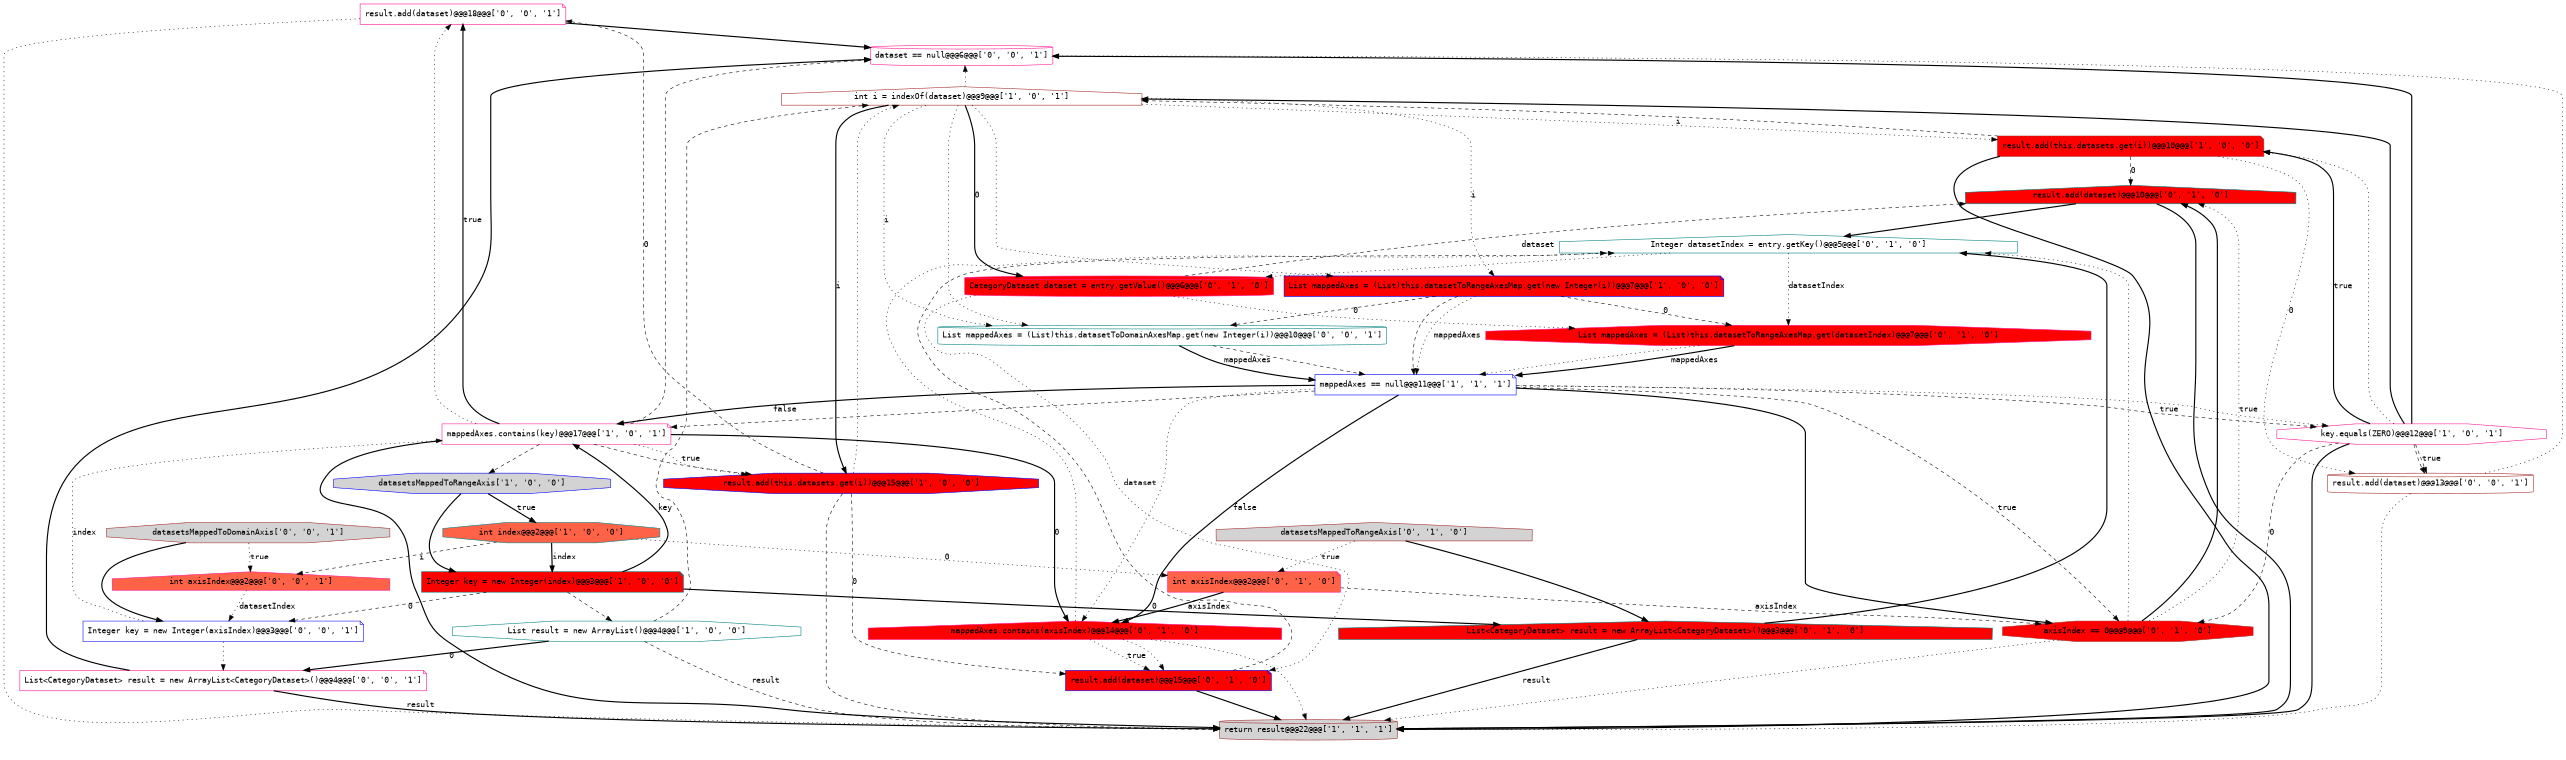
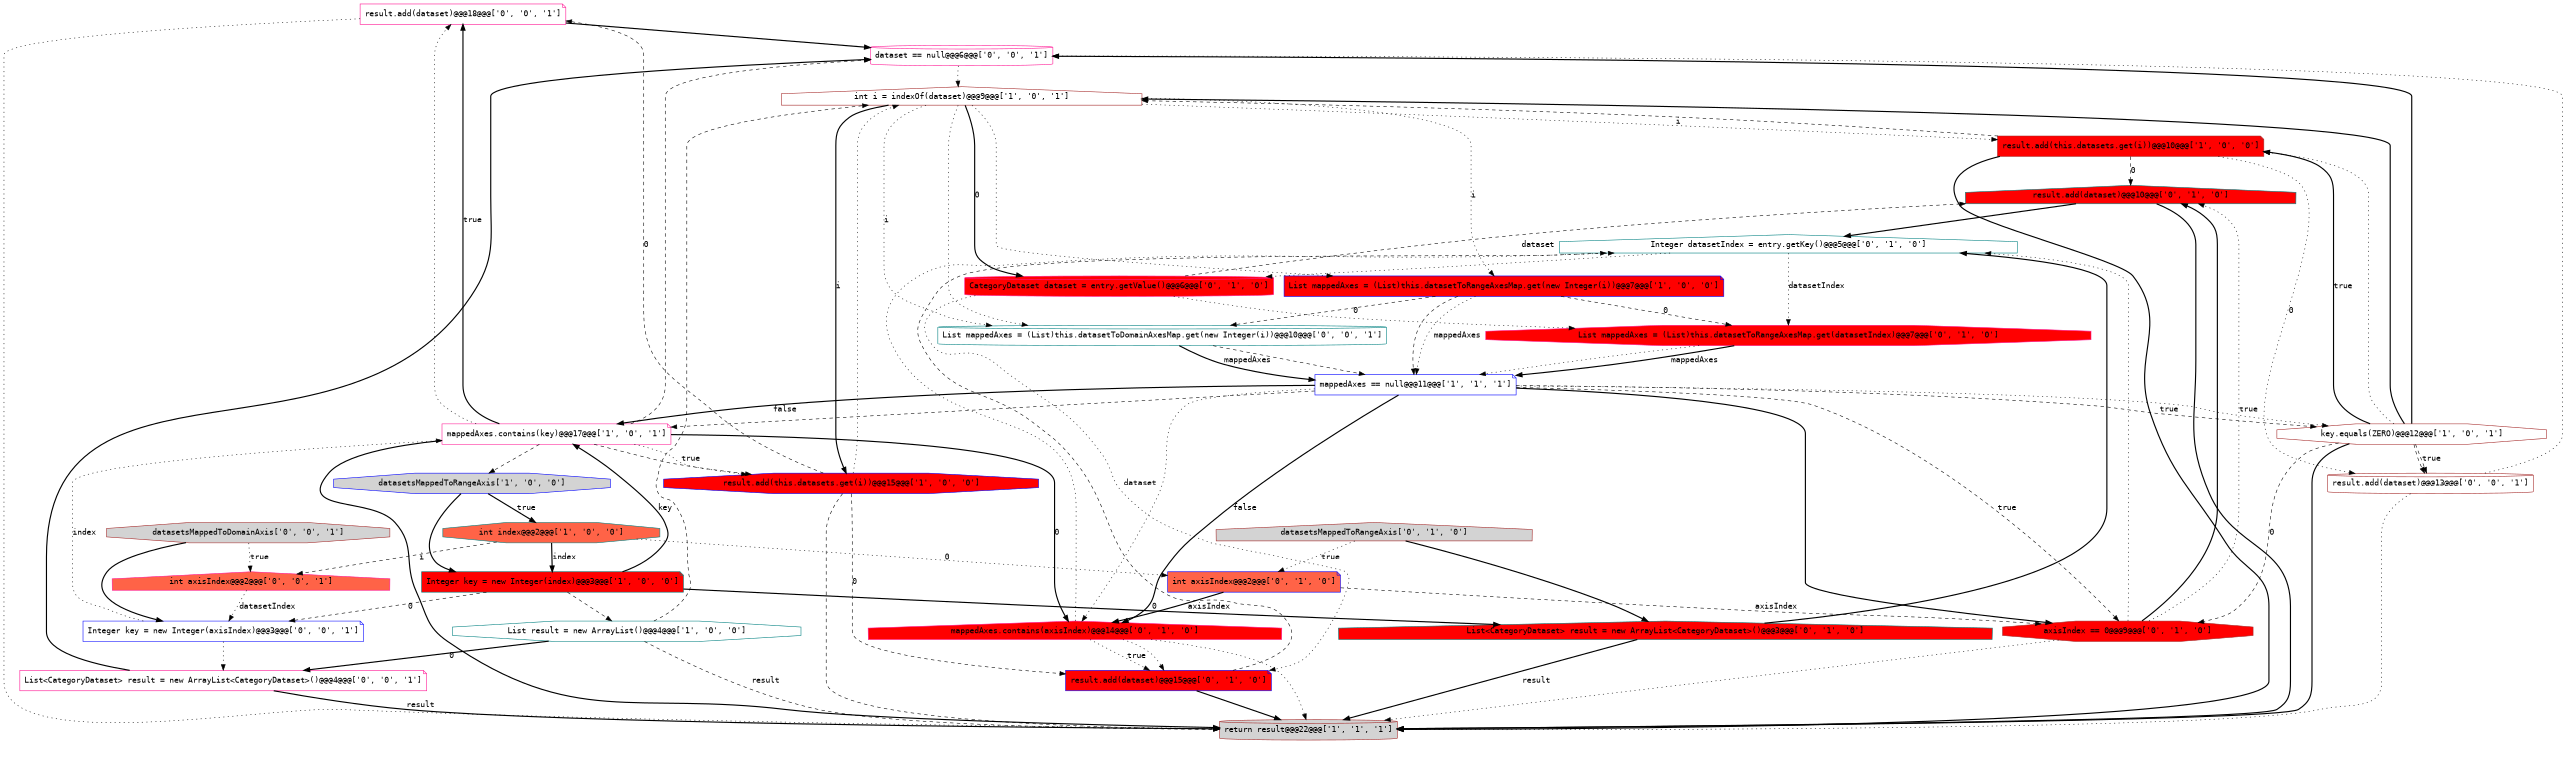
edge "int i = indexOf(dataset)@@@9@@@['1', '0', '1']" -> "dataset == null@@@6@@@['0', '0', '1']": reversed
node "key.equals(ZERO)@@@12@@@['1', '0', '1']": color deeppink -> brown
node "int axisIndex@@@2@@@['0', '1', '0']": color deeppink -> blue
